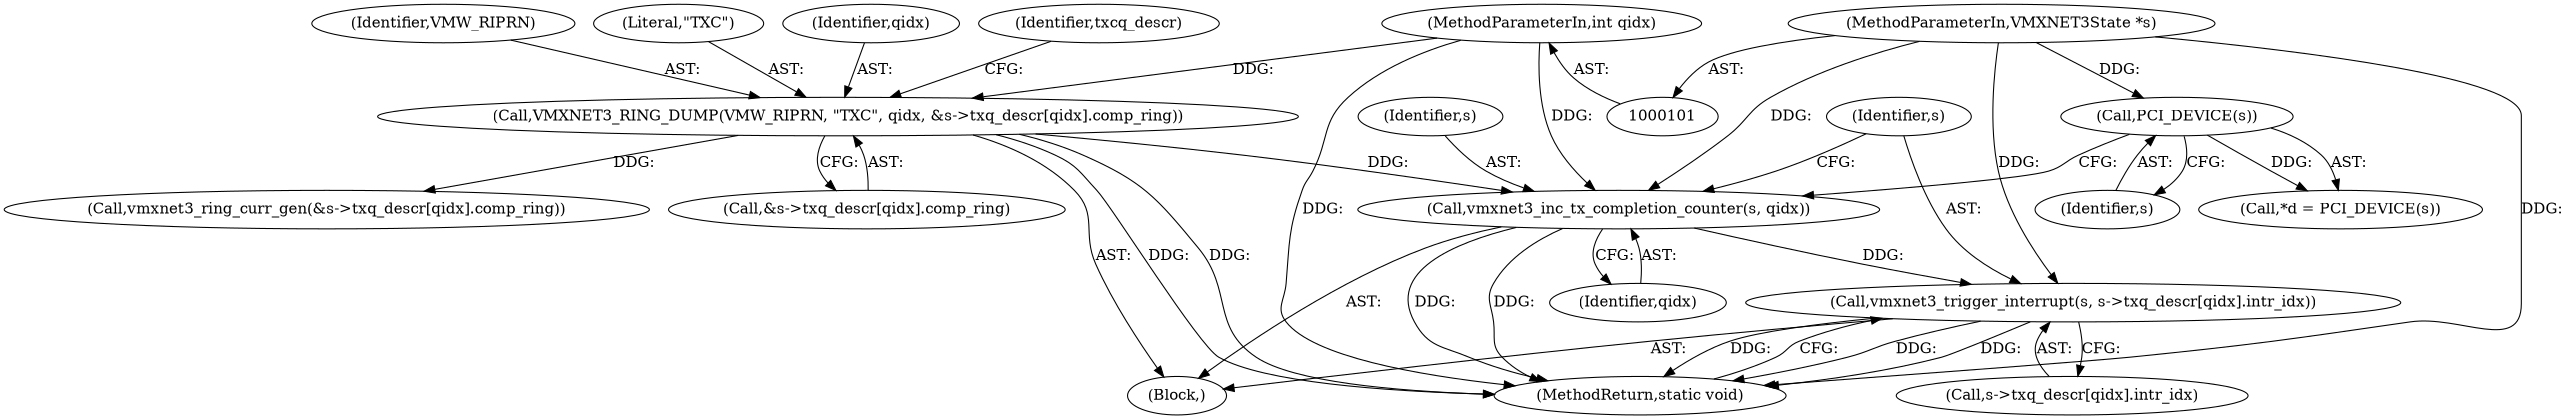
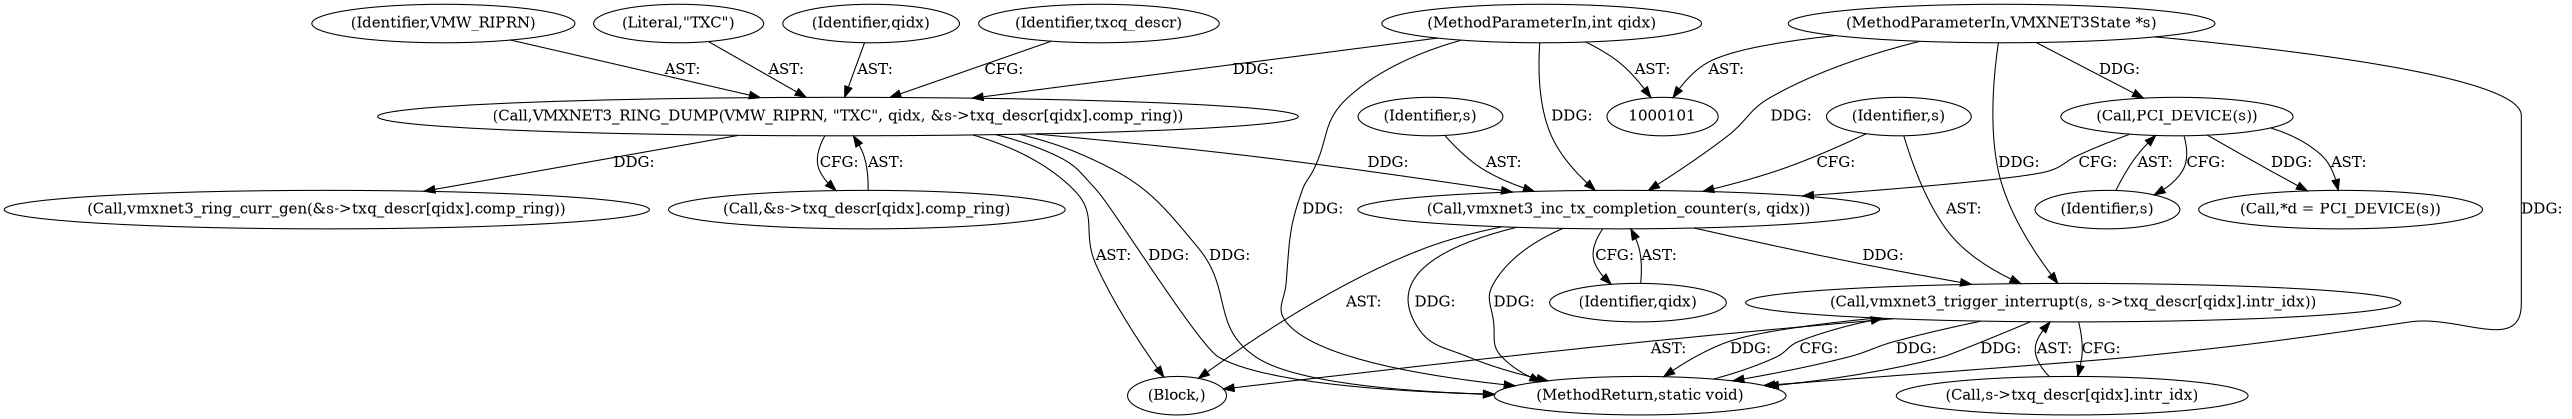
edge "1000101" -> "(MethodParameterIn,int qidx)": reversed
